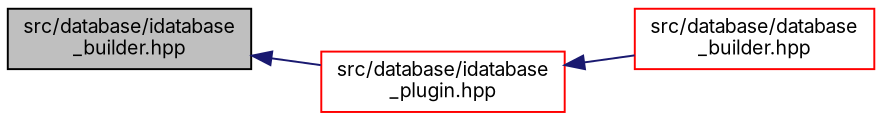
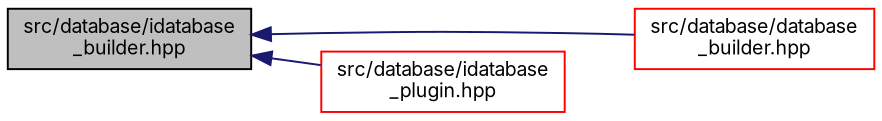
edge "src/database/database _builder.hpp" -> "src/database/idatabase _plugin.hpp": now "src/database/database _builder.hpp" -> "src/database/idatabase _builder.hpp"
